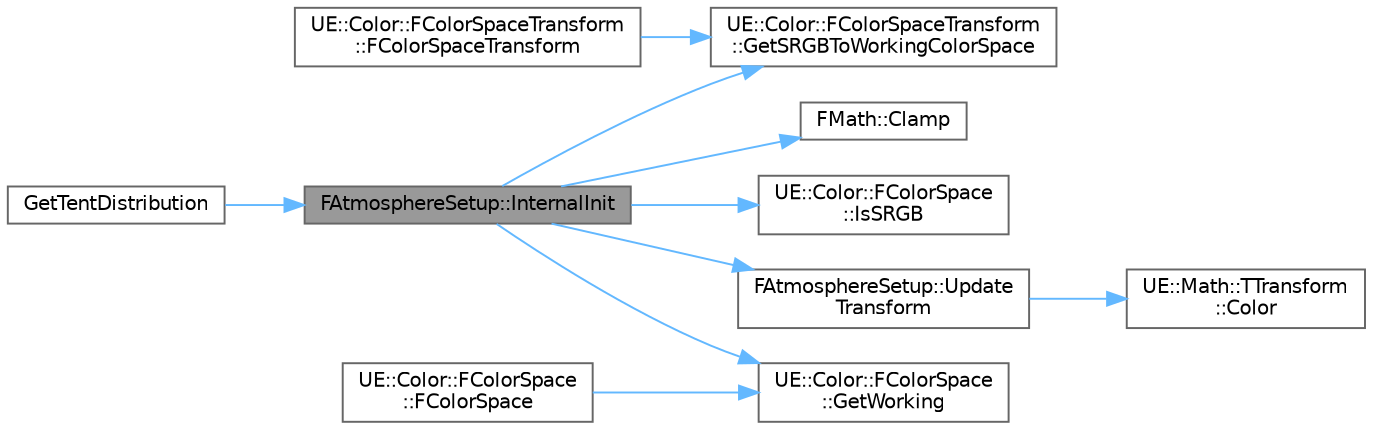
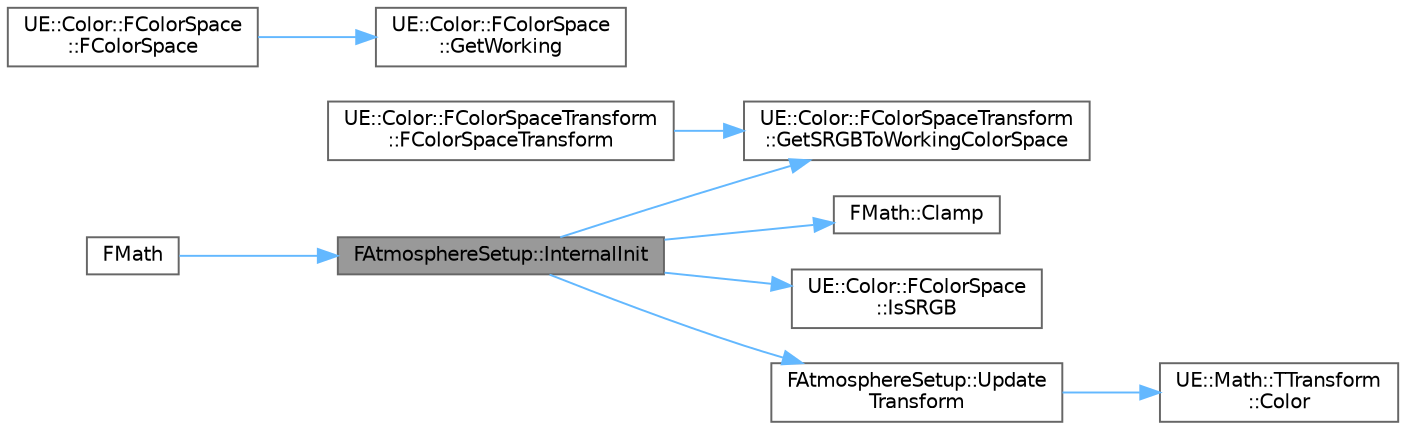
node "GetTentDistribution": label "GetTentDistribution" -> "FMath"
edge "FAtmosphereSetup::InternalInit" -> "UE::Color::FColorSpace ::GetWorking": removed
